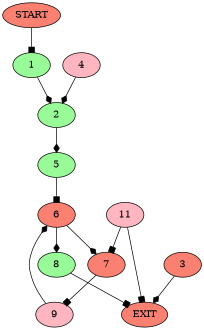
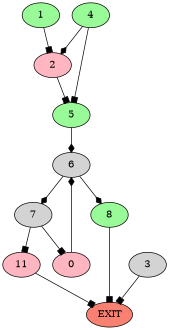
node "START": removed
edge "4" -> "5": added
node "4": fillcolor lightpink -> palegreen
edge "1" -> "2": arrowhead diamond -> box
node "2": fillcolor palegreen -> lightpink
edge "2" -> "5": arrowhead diamond -> box
edge "5" -> "6": arrowhead box -> diamond
node "6": fillcolor salmon -> lightgrey
edge "11" -> "7": reversed
node "7": fillcolor salmon -> lightgrey
node "3": fillcolor salmon -> lightgrey
edge "3" -> "EXIT": arrowhead diamond -> box
node "9": label "9" -> "0"
